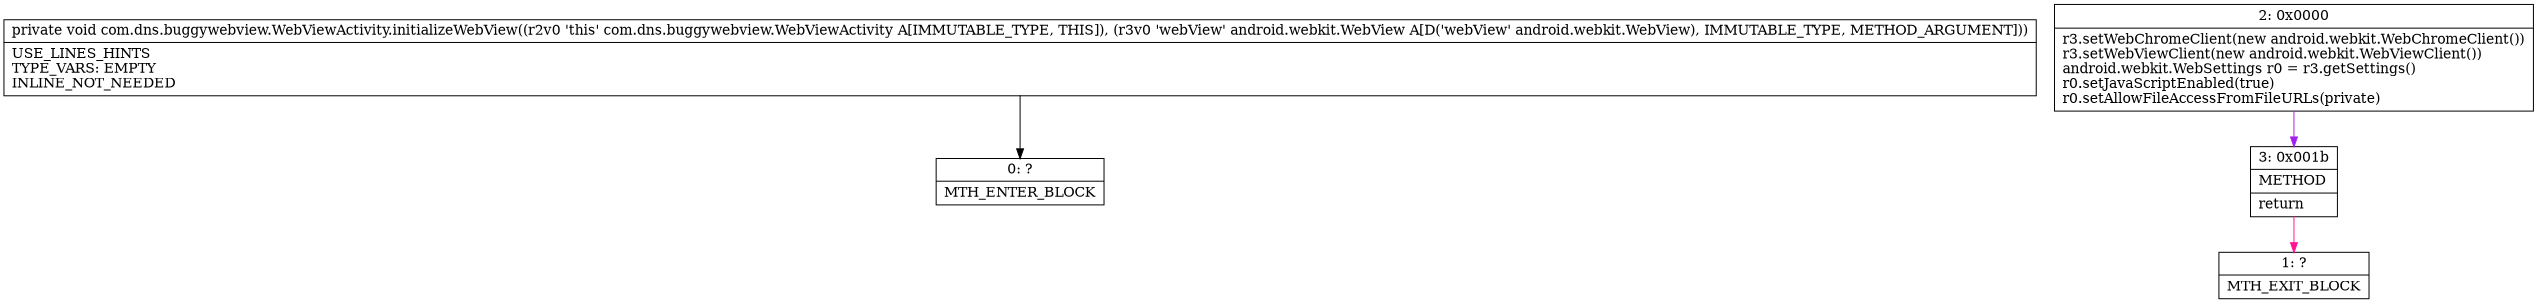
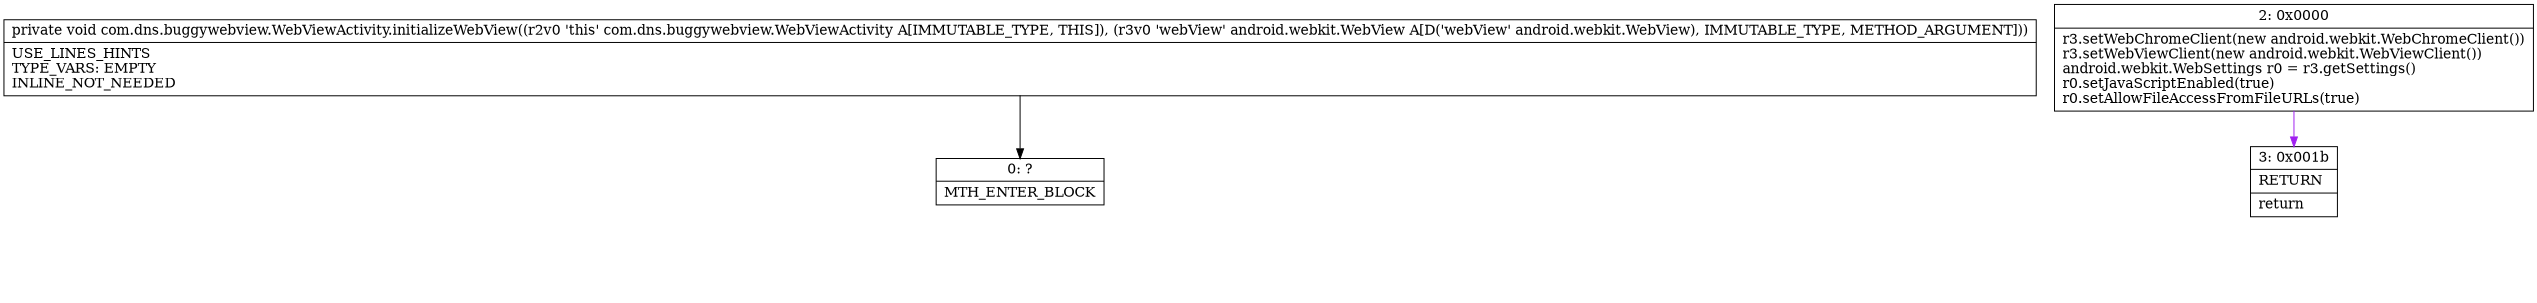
node "2: 0x0000": text "r0.setAllowFileAccessFromFileURLs(private)" -> "r0.setAllowFileAccessFromFileURLs(true)"
node "3: 0x001b": text "METHOD" -> "RETURN"
node "1: ?": removed
